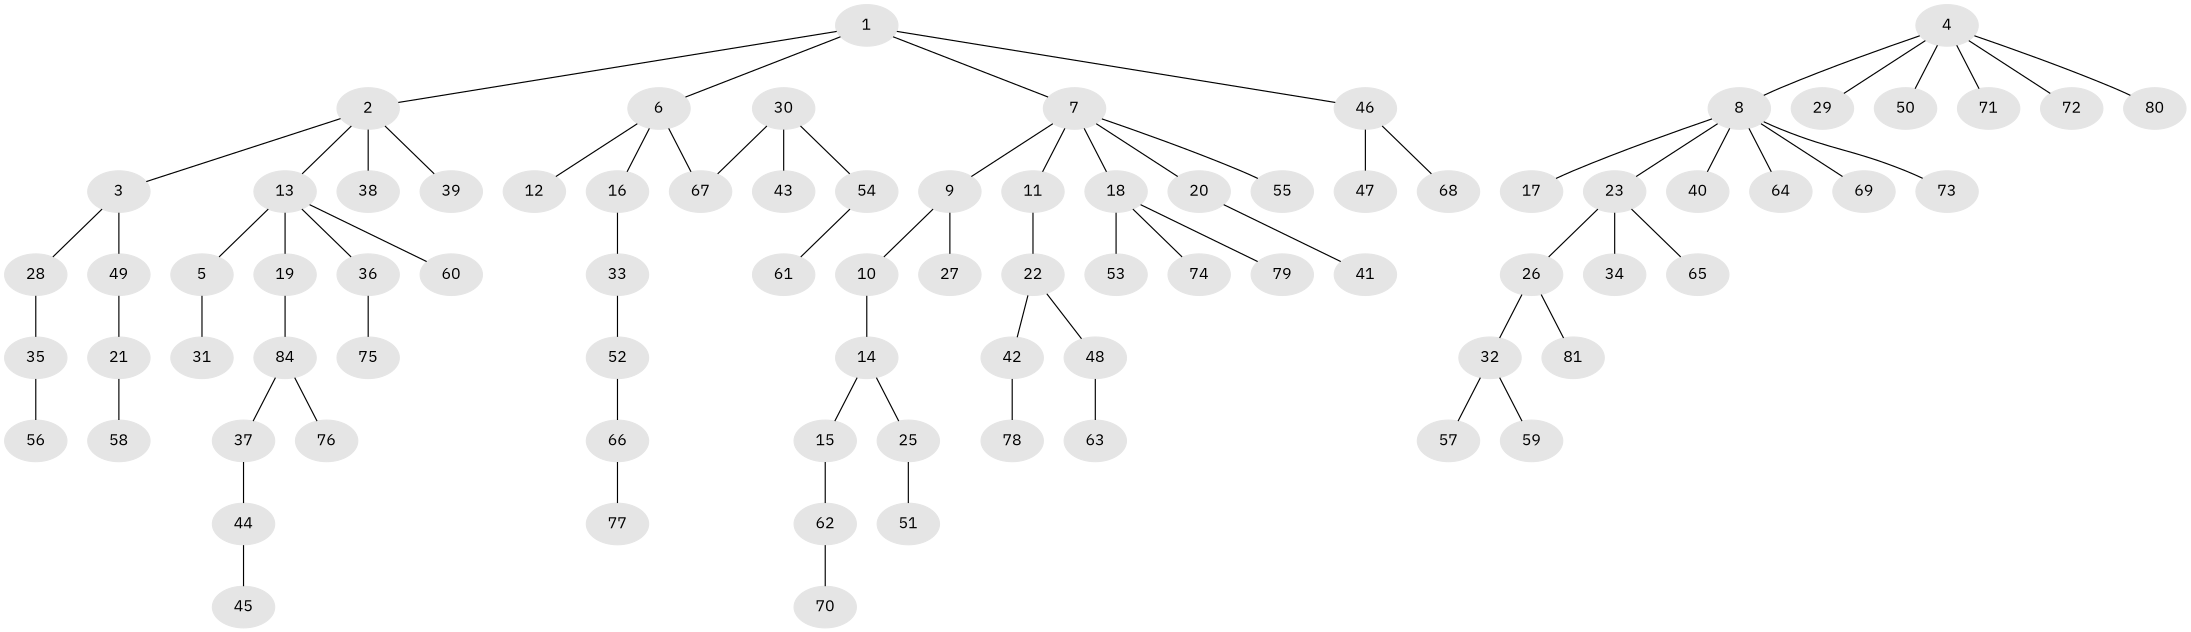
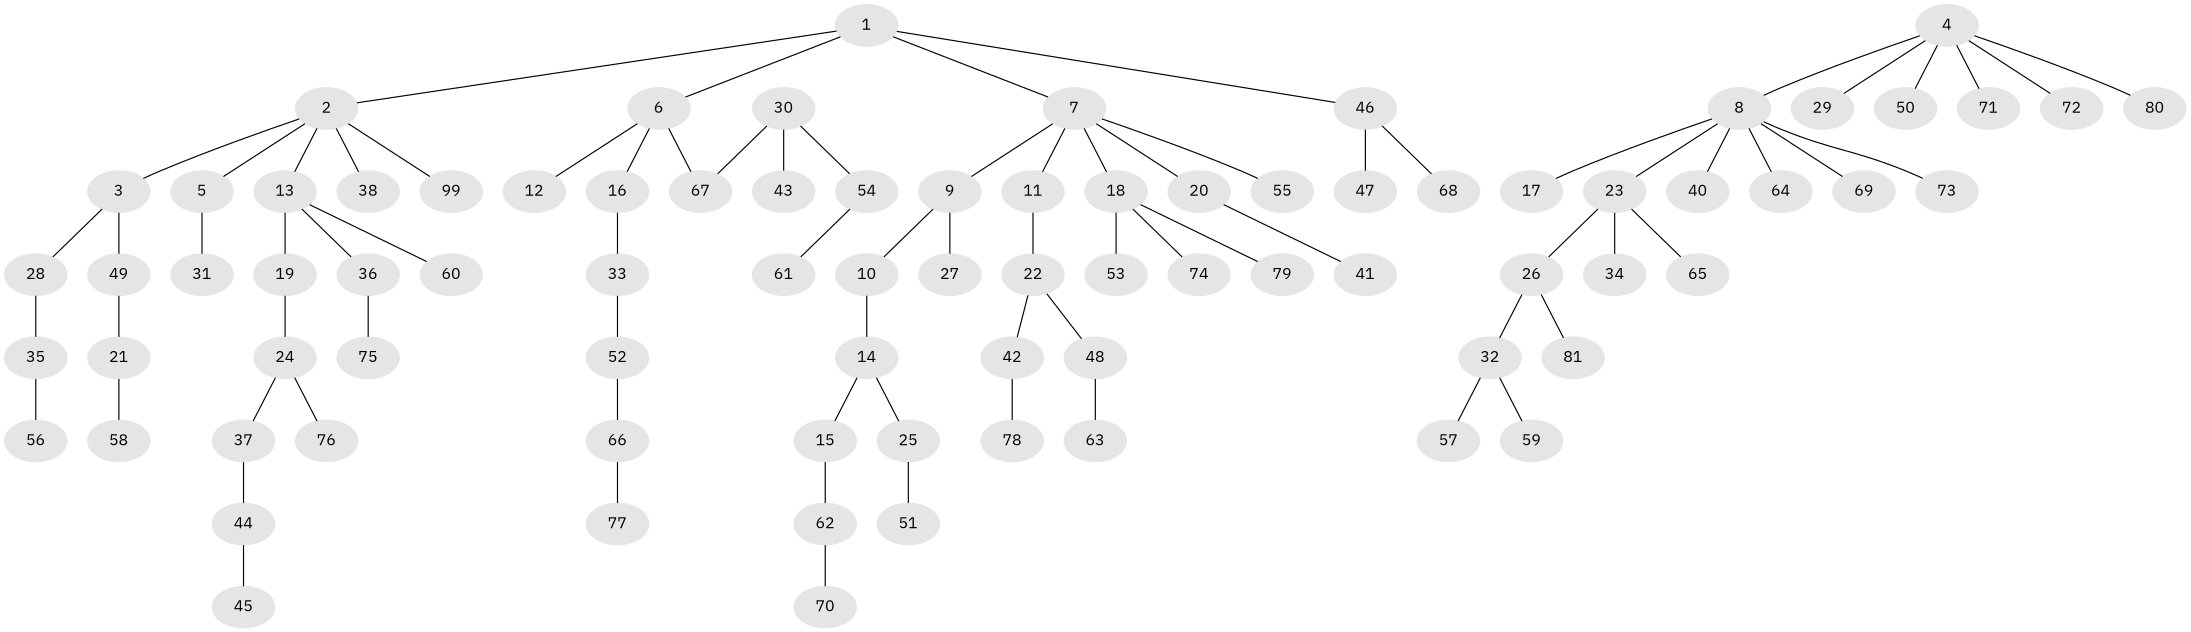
node "39": label "39" -> "99"
edge "13" -- "5": now "2" -- "5"
node "84": label "84" -> "24"
